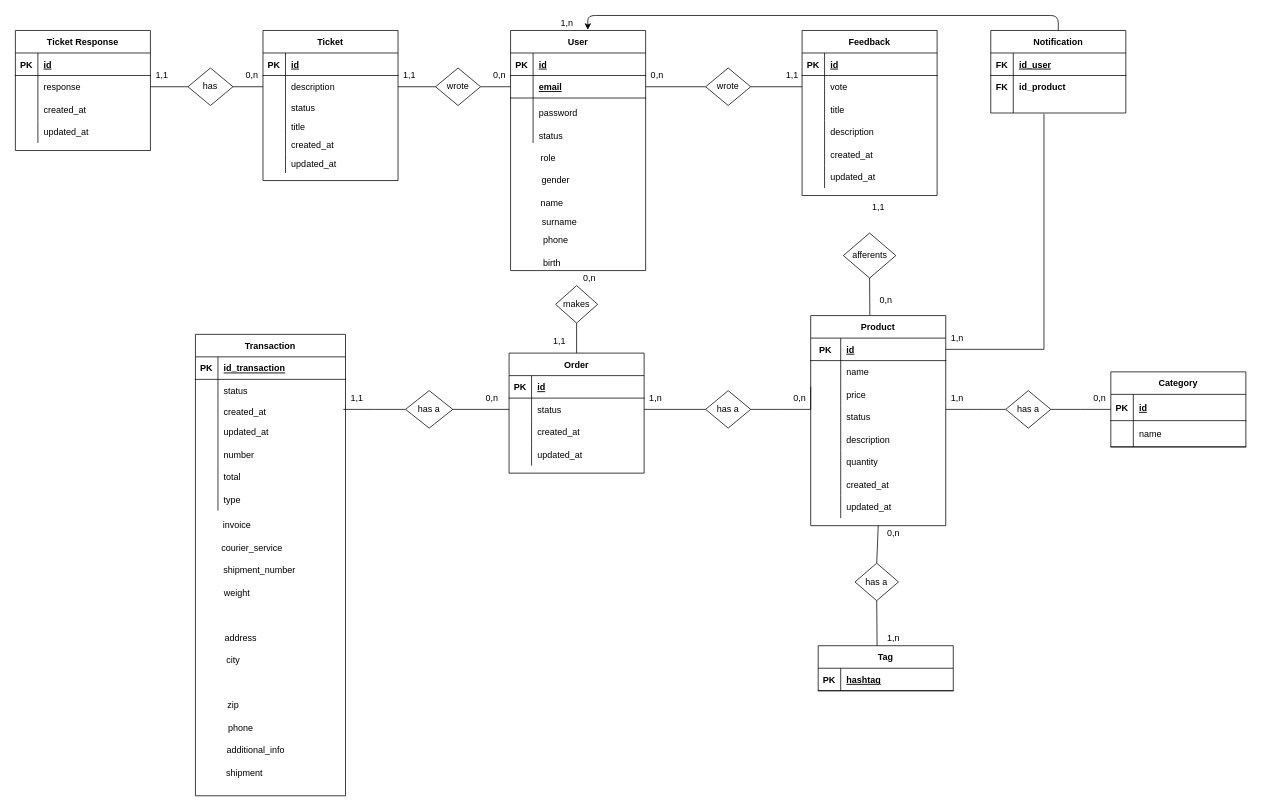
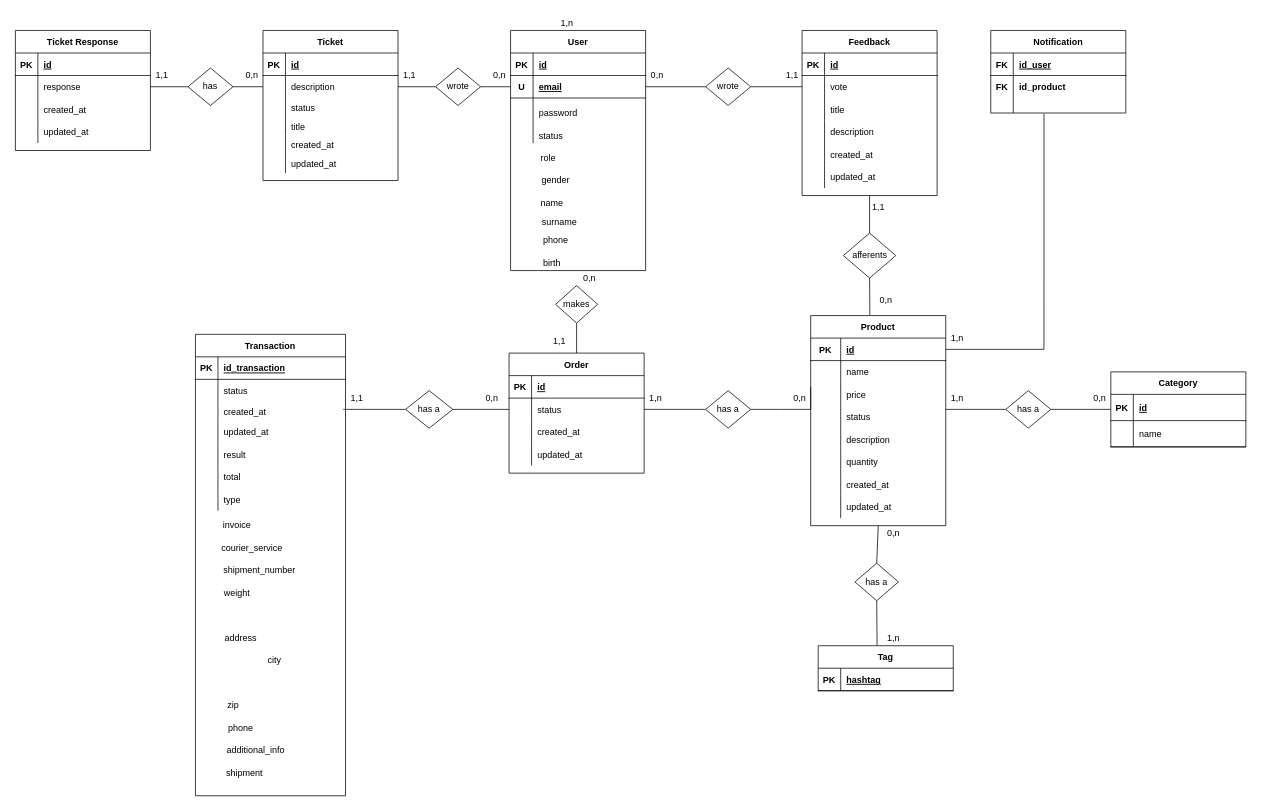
edge "Notification" -> "User": removed
node "U": added
edge "Feedback" -- "afferents": added
node "number": label "number" -> "result"
node "city": moved (233, 660) -> (274, 660)
